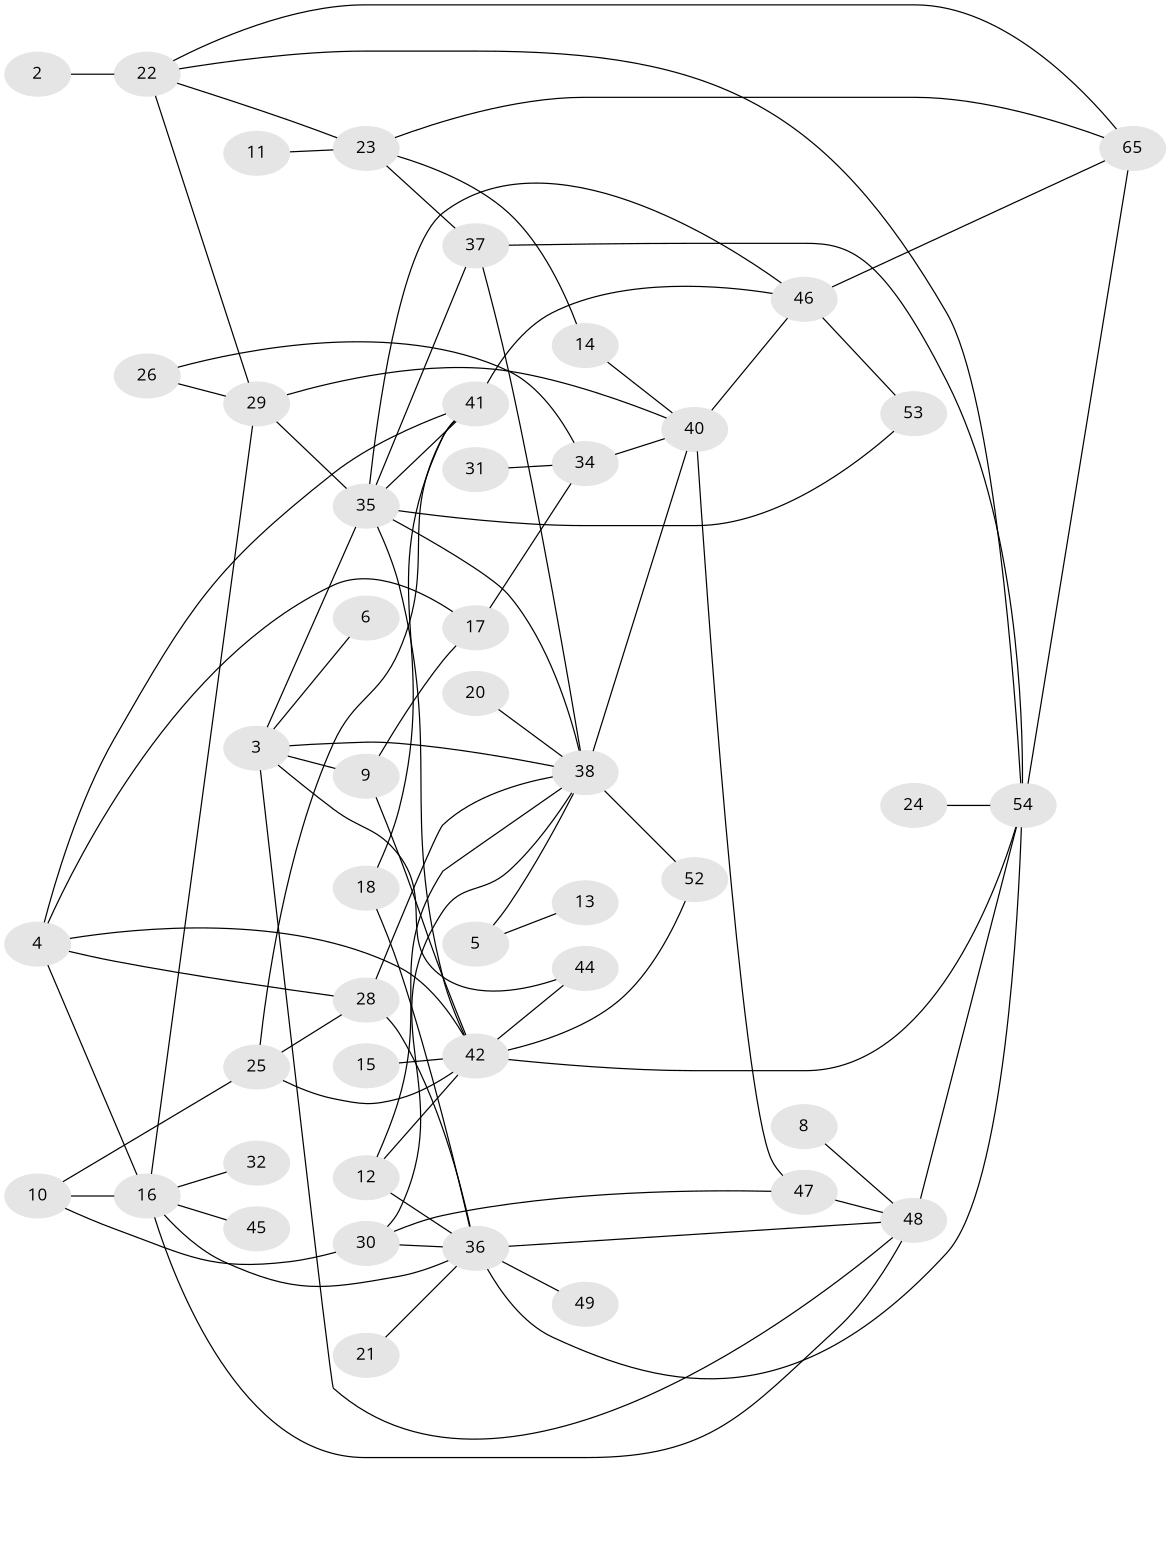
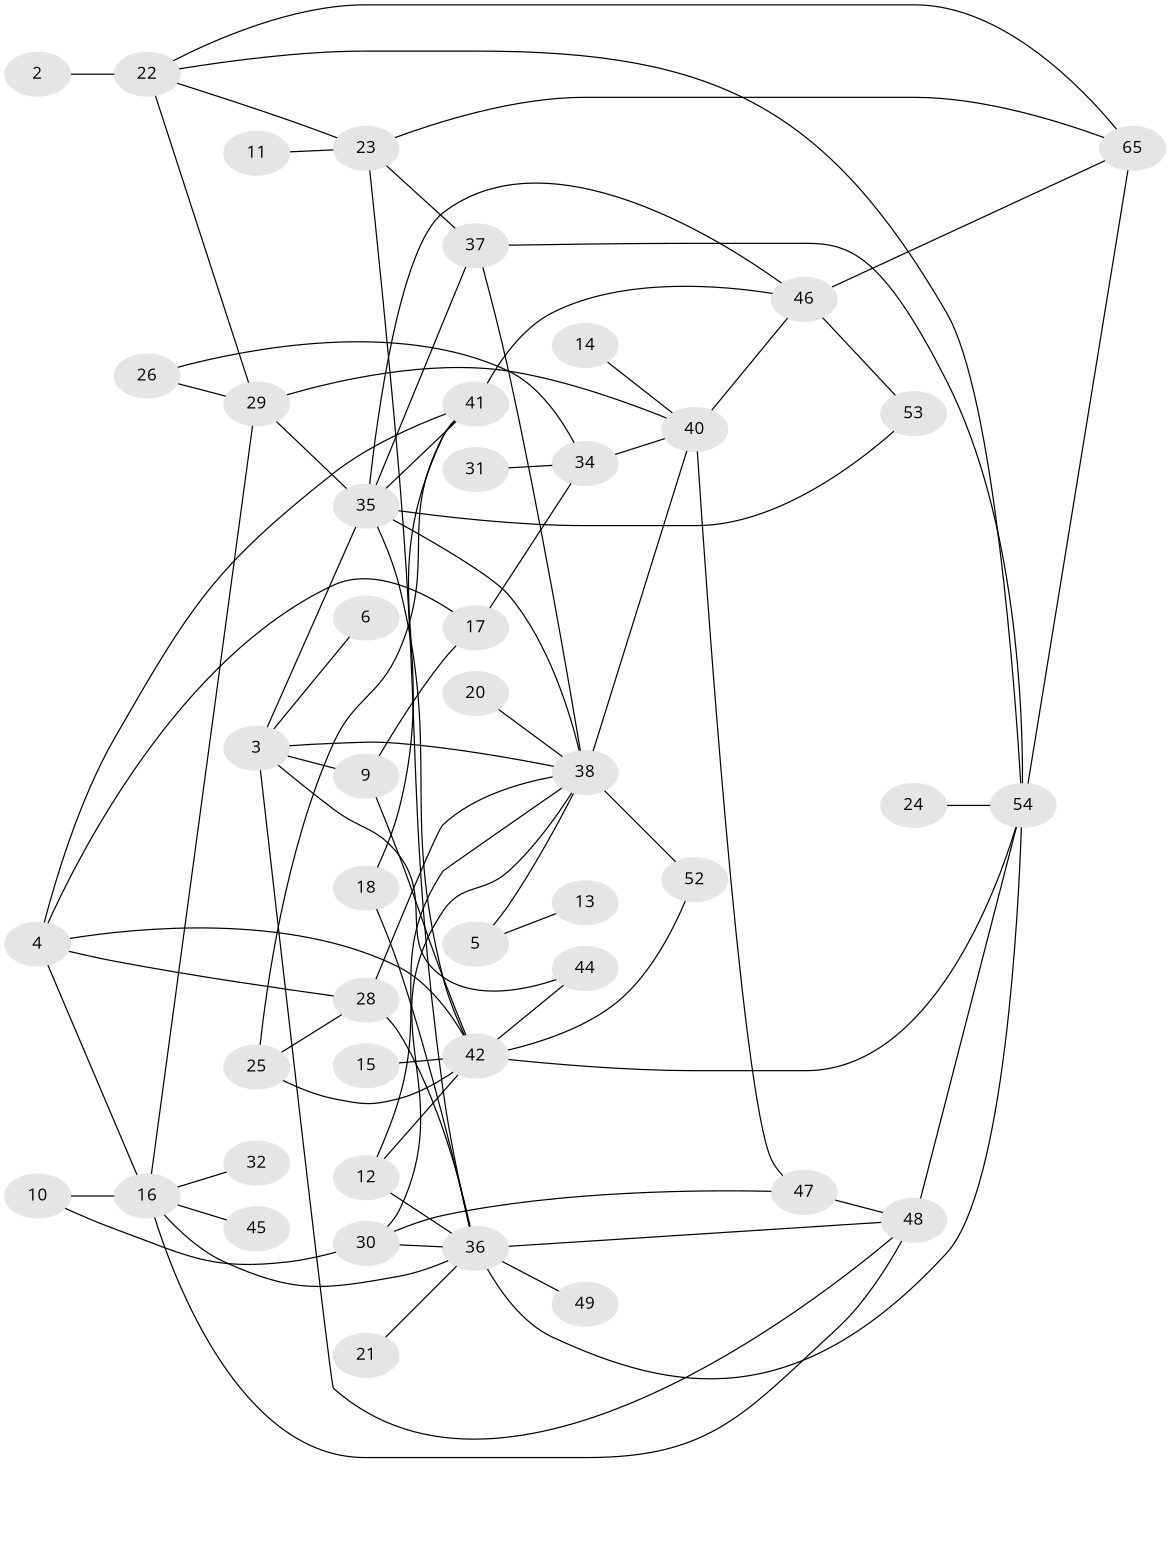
edge "23" -- "14": now "23" -- "36"
node "8": removed
edge "25" -- "10": removed
